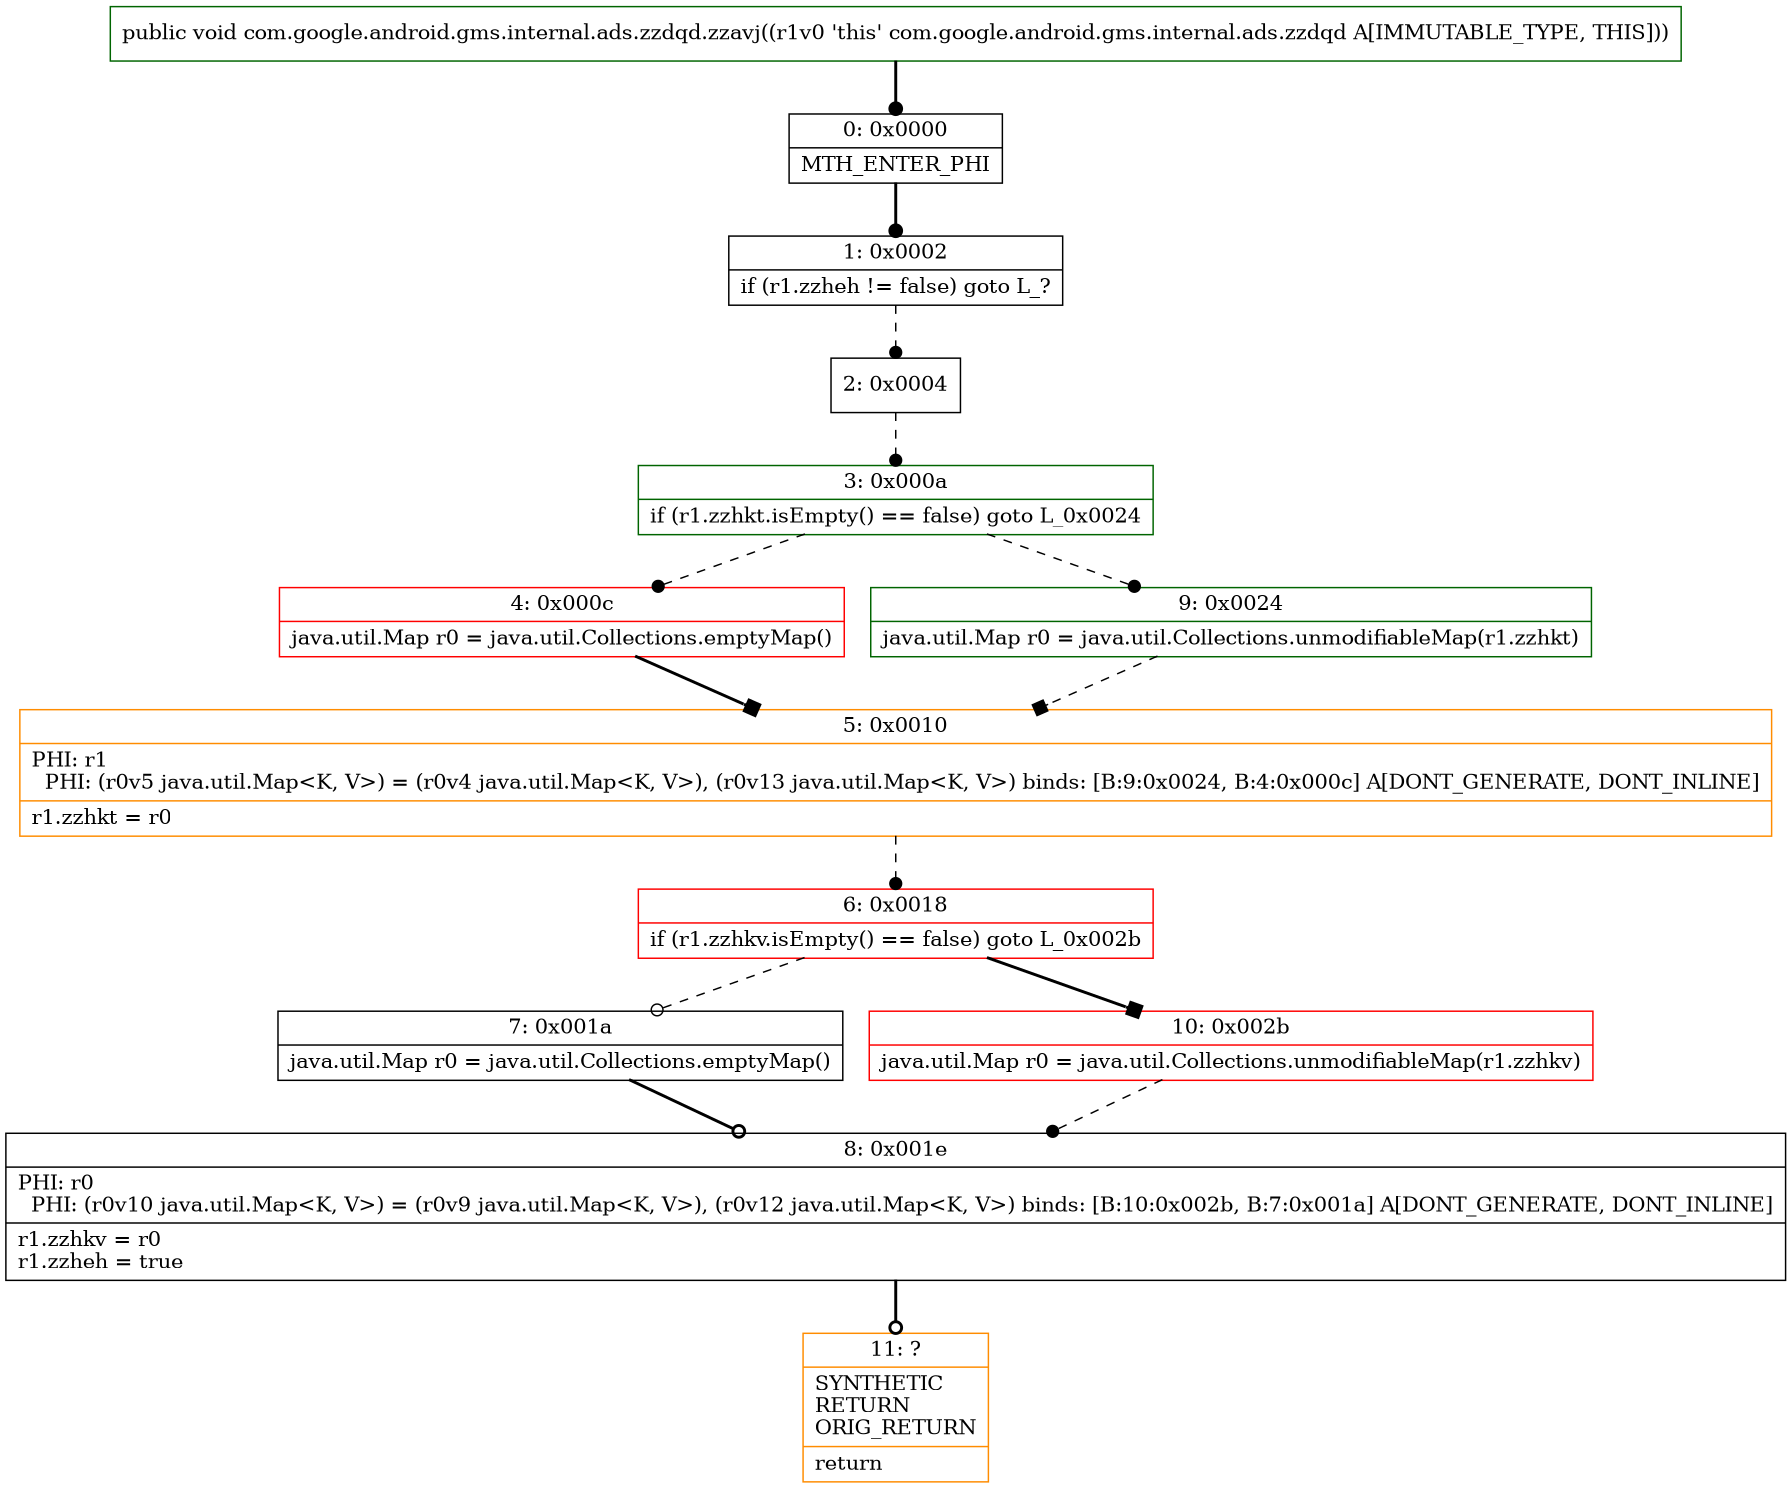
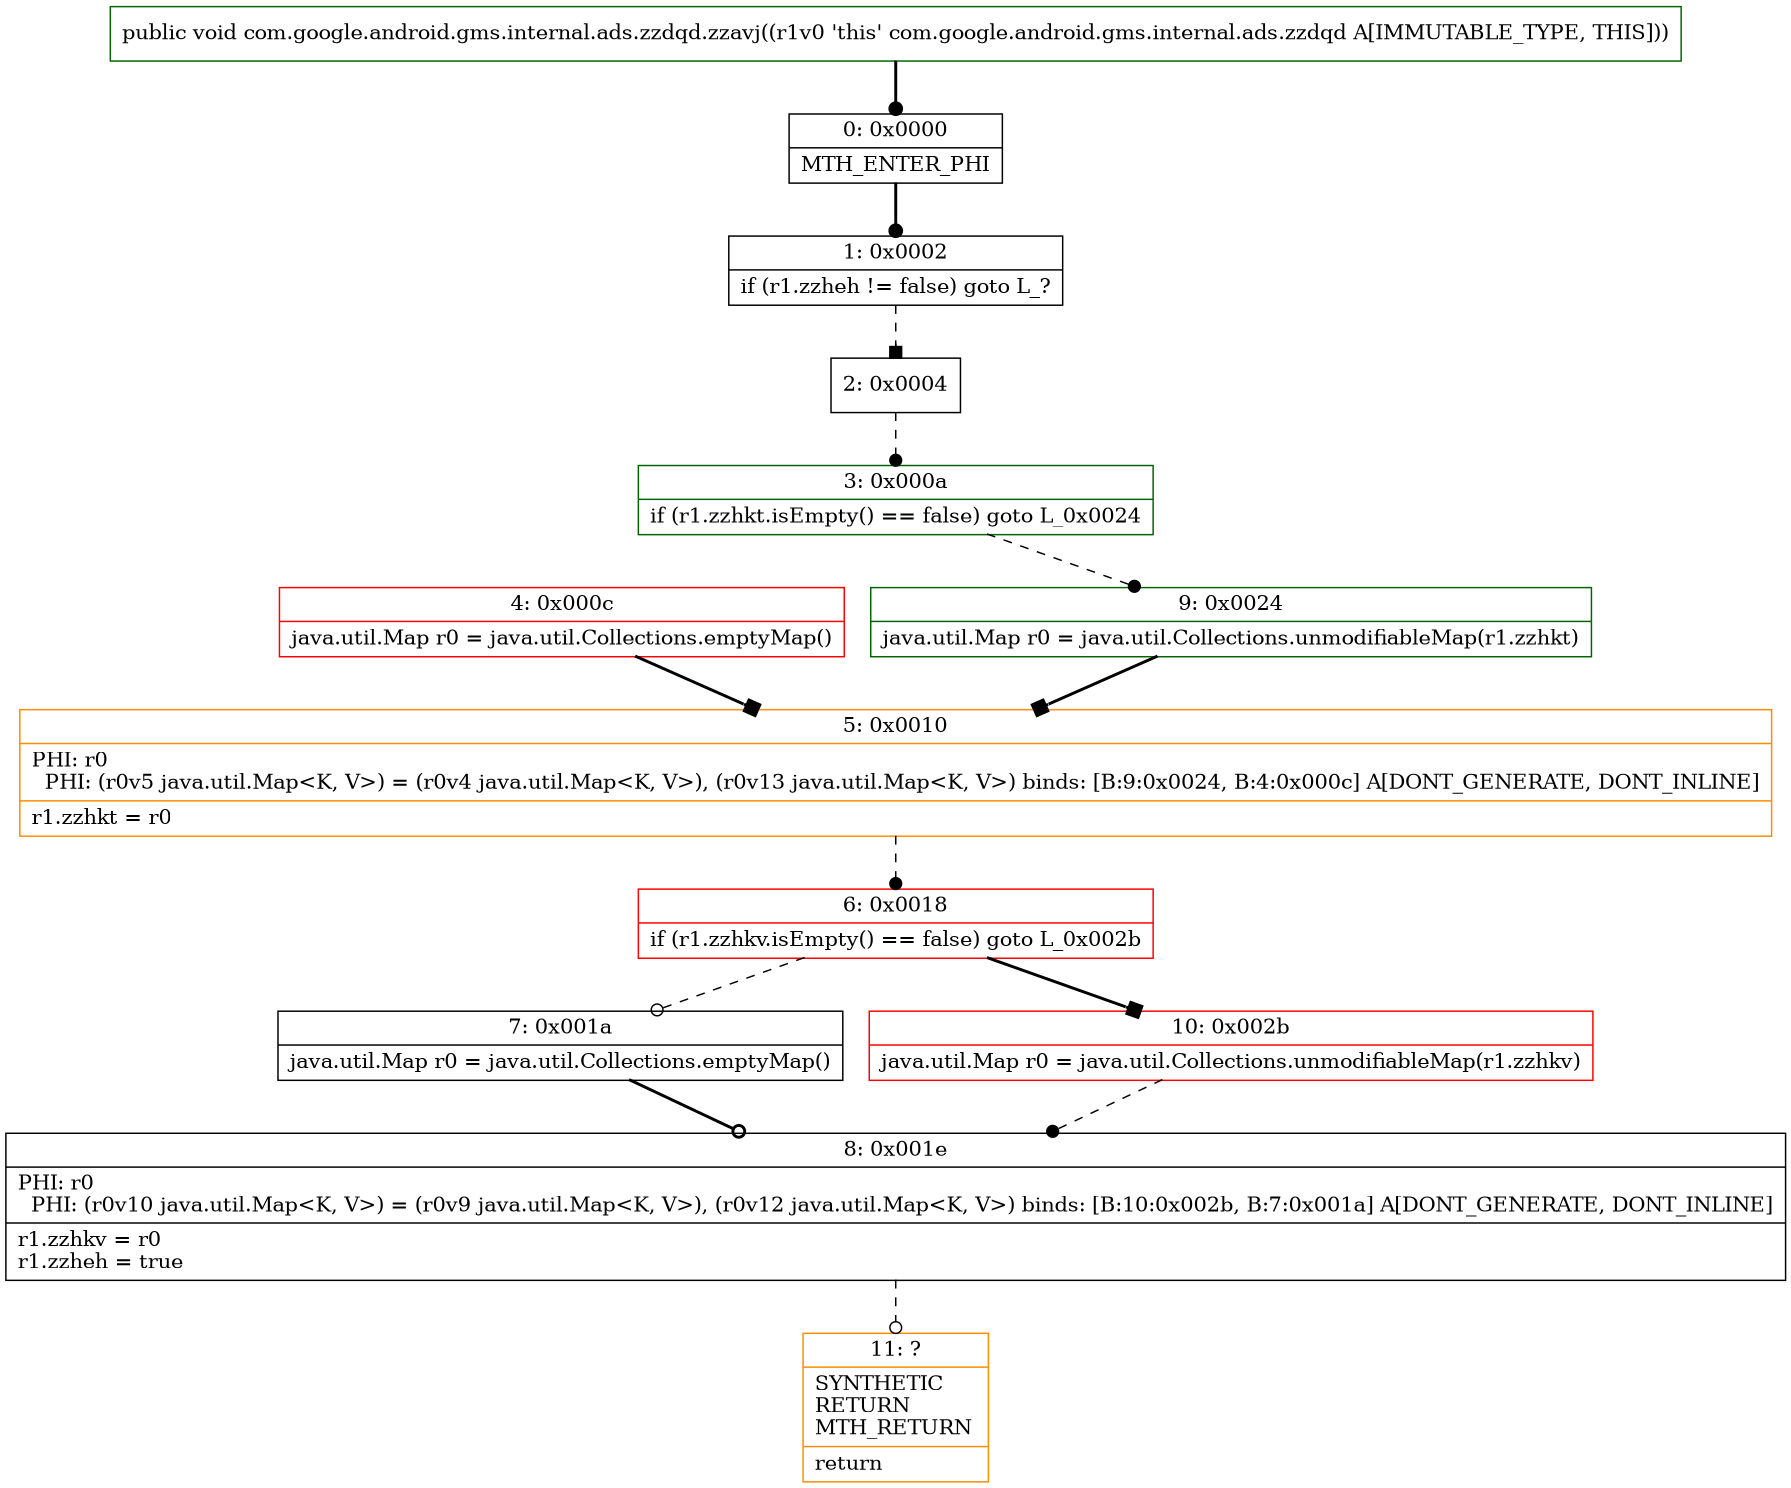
edge "1: 0x0002" -> "2: 0x0004": arrowhead dot -> box
edge "3: 0x000a" -> "4: 0x000c": removed
edge "9: 0x0024" -> "5: 0x0010": style dashed -> bold
node "5: 0x0010": text "PHI: r1" -> "PHI: r0"
edge "8: 0x001e" -> "11: ?": style bold -> dashed
node "11: ?": text "ORIG_RETURN" -> "MTH_RETURN"
